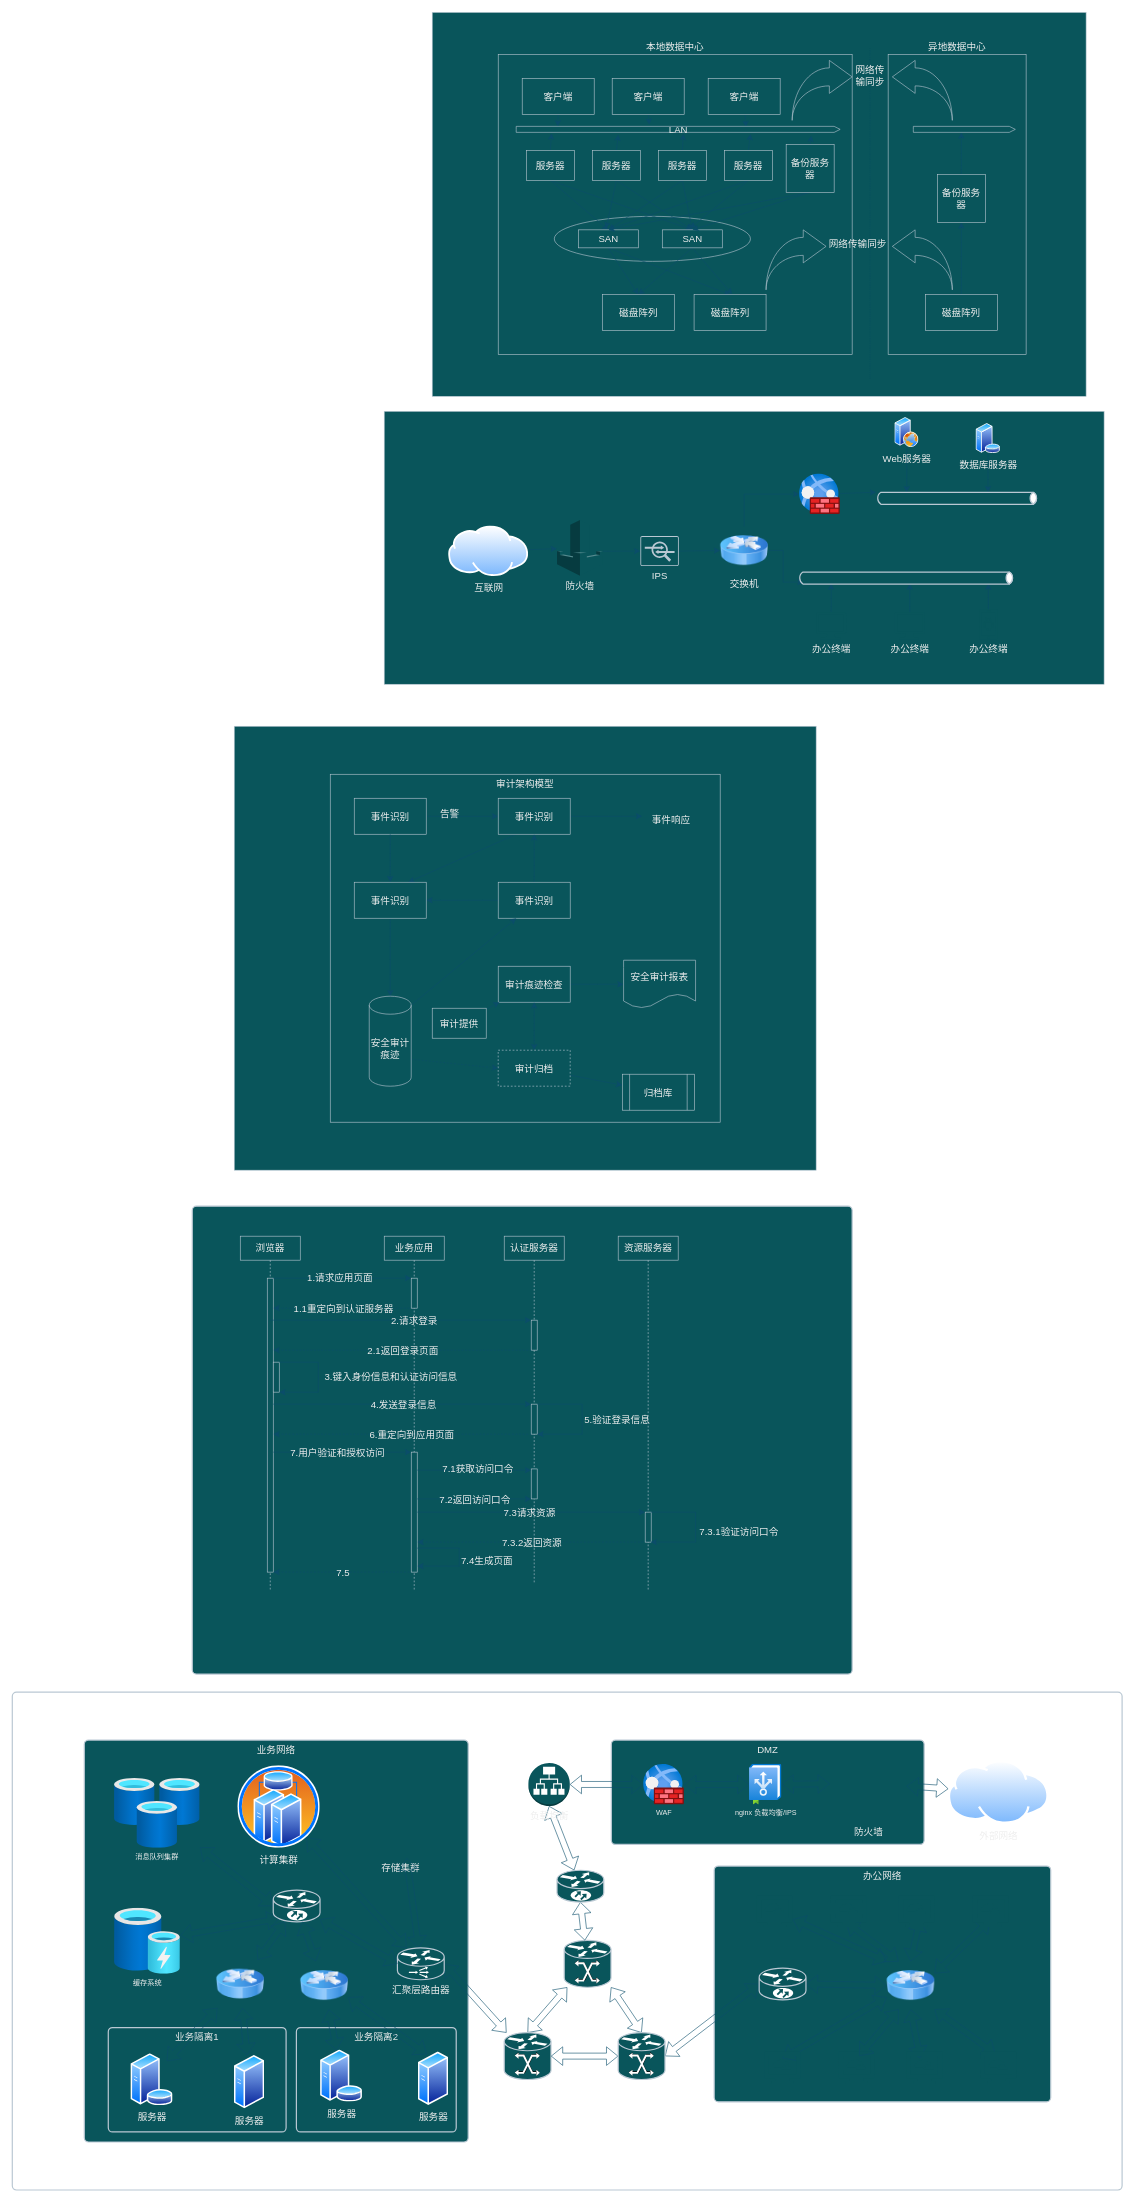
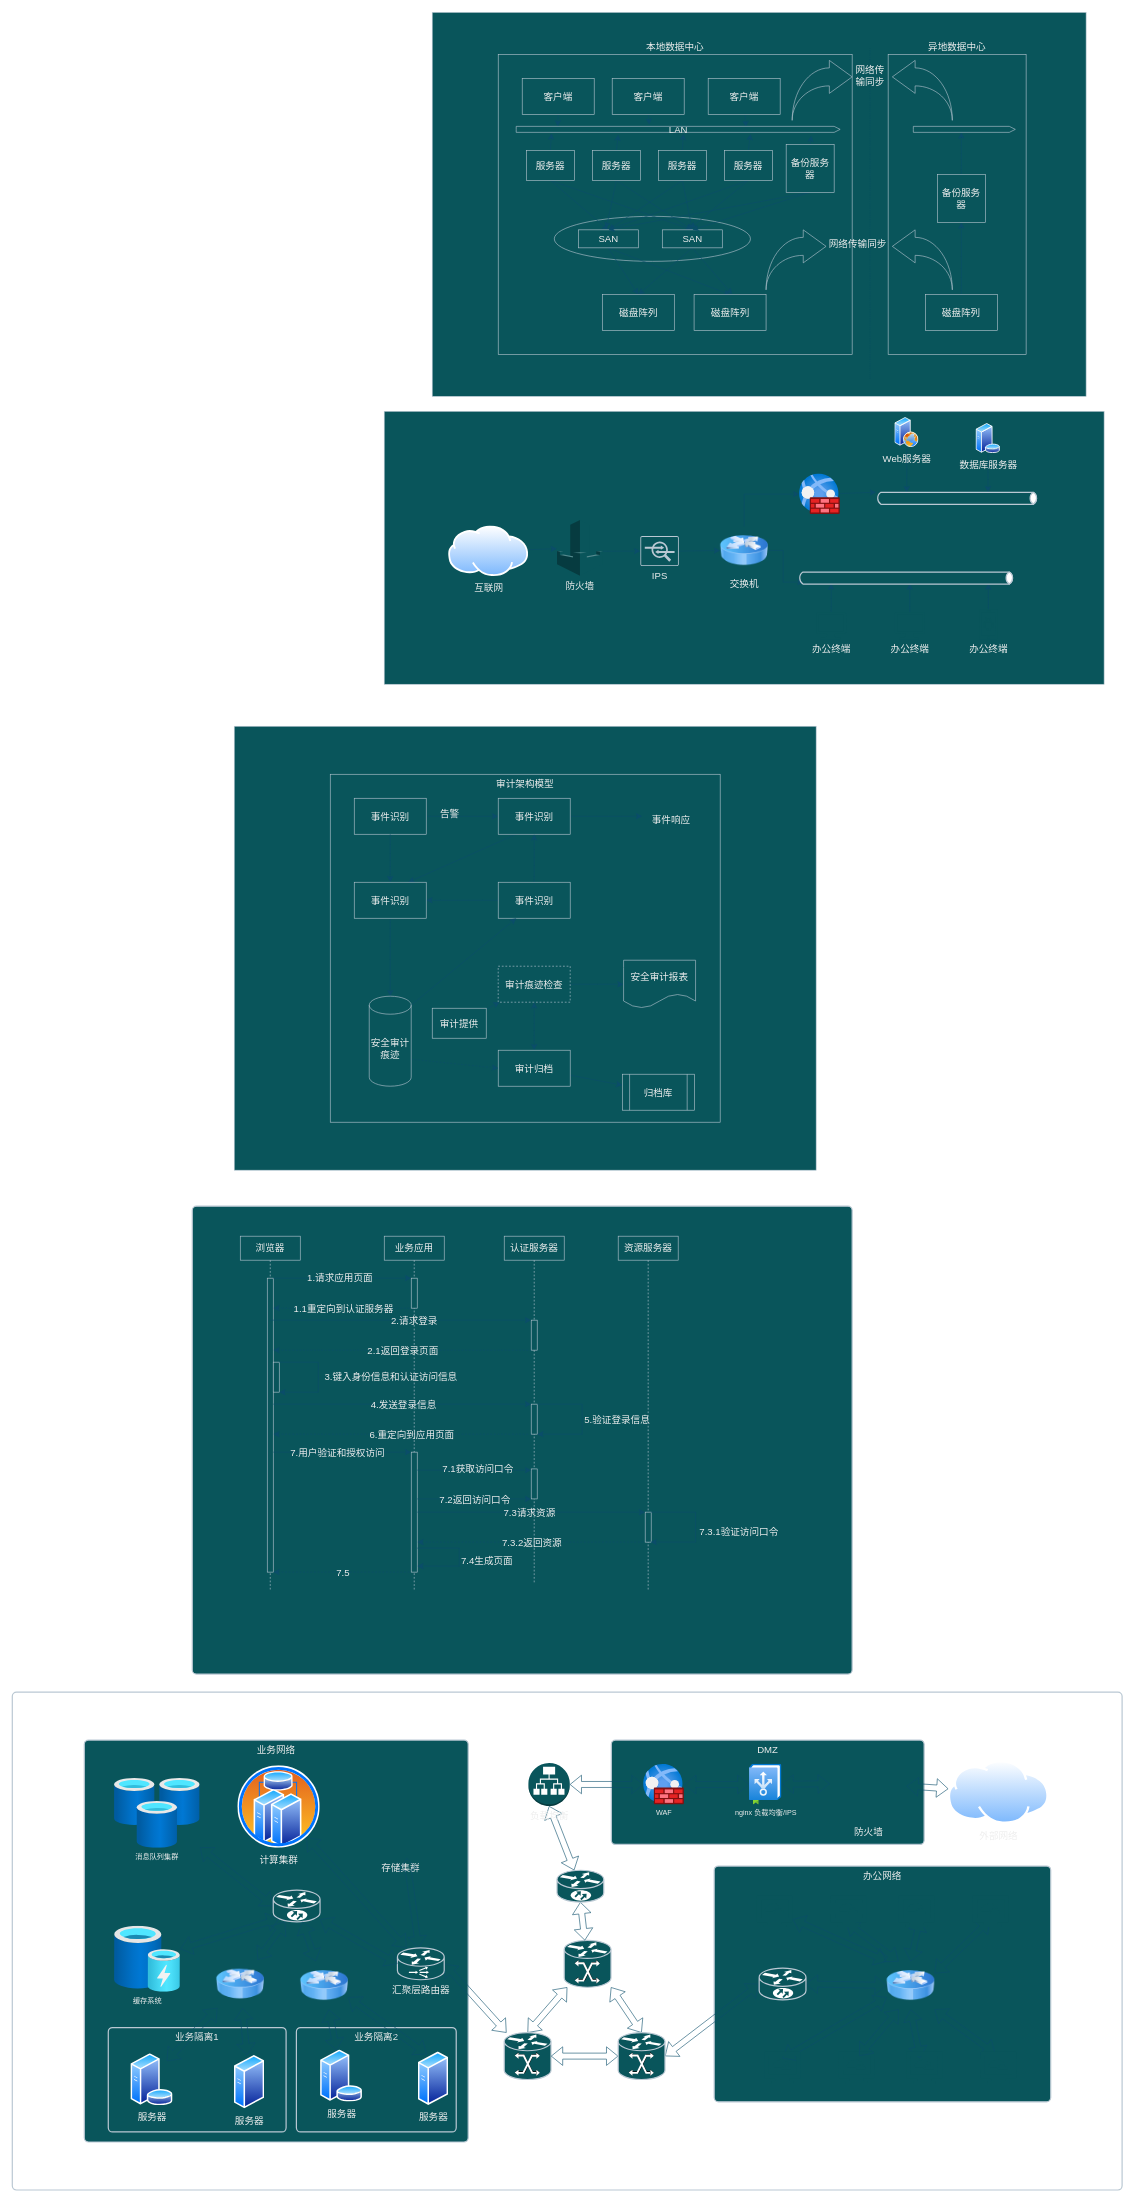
node "审计痕迹检查": style solid -> dashed
node "审计归档": style dashed -> solid
node "缓存系统": moved (147, 1941) -> (147, 1959)
